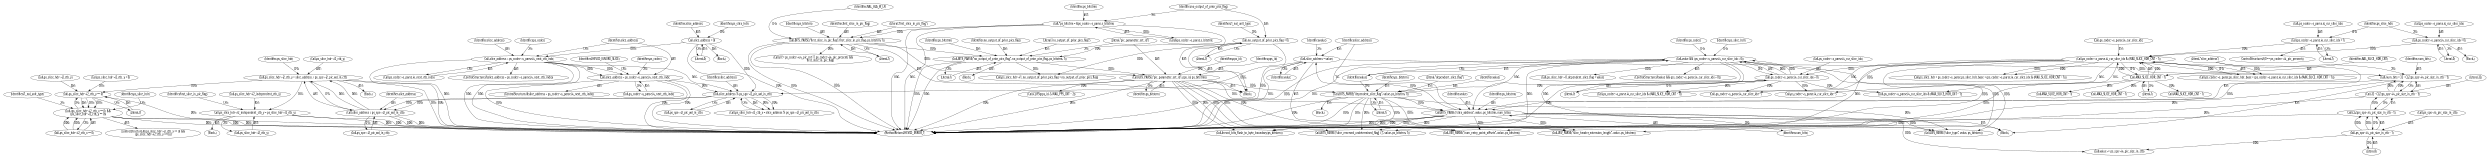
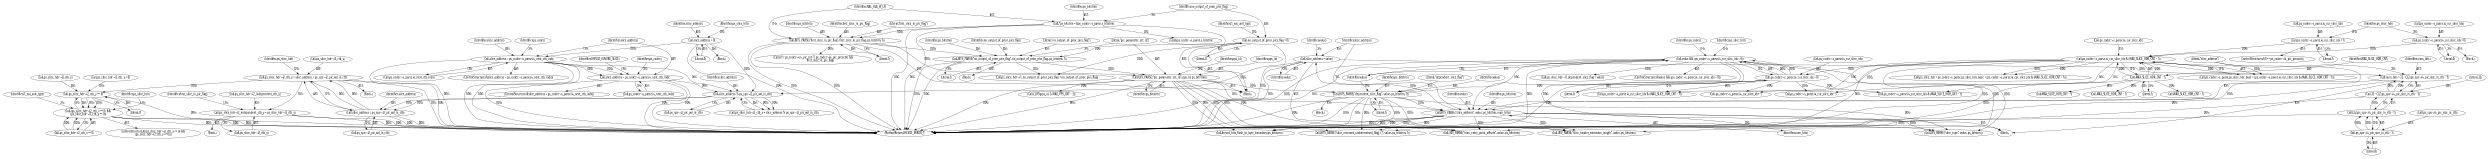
edge "(Call,*ps_bitstrm = &ps_codec->s_parse.s_bitstrm)" -> "(Call,&ps_codec->s_parse.s_bitstrm)": label "DDG: " -> "CFG: "
edge "(Call,&ps_codec->s_parse.s_bitstrm)" -> "(Call,*ps_bitstrm = &ps_codec->s_parse.s_bitstrm)": now "(Identifier,NAL_BLA_W_LP)" -> "(Call,*ps_bitstrm = &ps_codec->s_parse.s_bitstrm)"
node "(Identifier,NAL_SLICE_HDR_CNT)": label "(Identifier,NAL_SLICE_HDR_CNT)" -> "(Identifier,MAX_SLICE_HDR_CNT)"
node "(Call,value >= ps_sps->i4_pic_size_in_ctb)": removed
